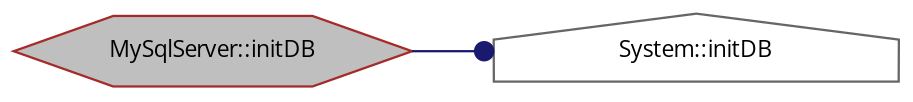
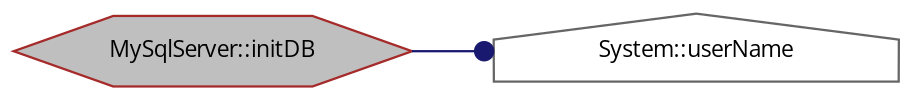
node "System::initDB": label "System::initDB" -> "System::userName"
